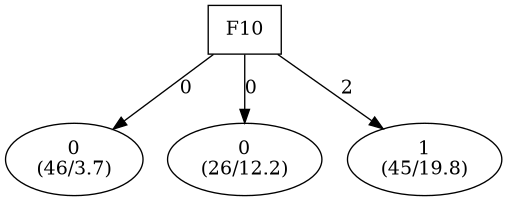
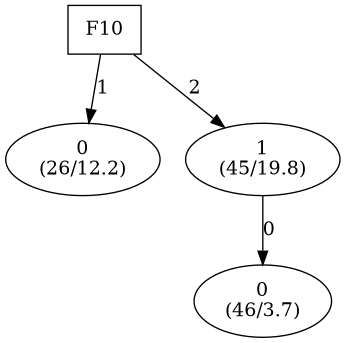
edge "F10" -> "0 (46/3.7)": now "1 (45/19.8)" -> "0 (46/3.7)"
edge "F10" -> "0 (26/12.2)": label "0" -> "1"
